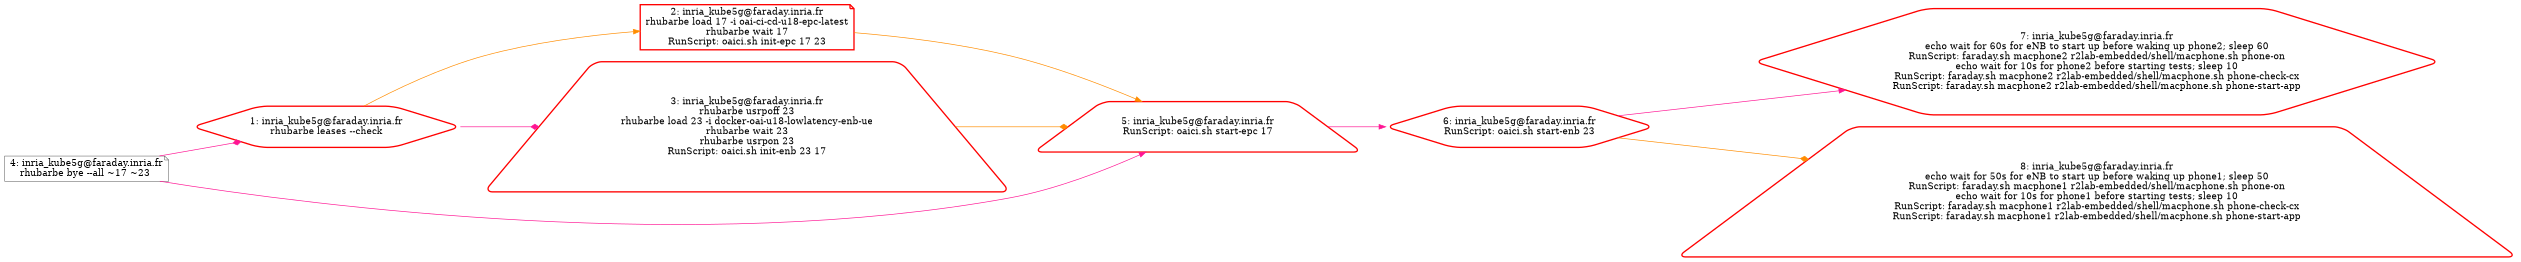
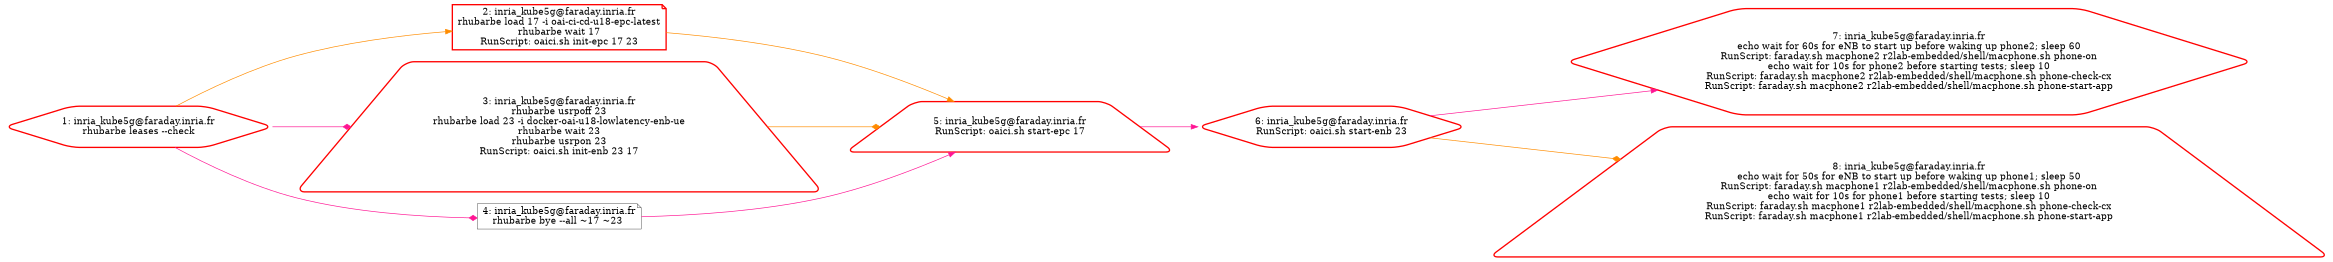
edge "4: inria_kube5g@faraday.inria.fr rhubarbe bye --all ~17 ~23" -> "1: inria_kube5g@faraday.inria.fr rhubarbe leases --check": reversed
